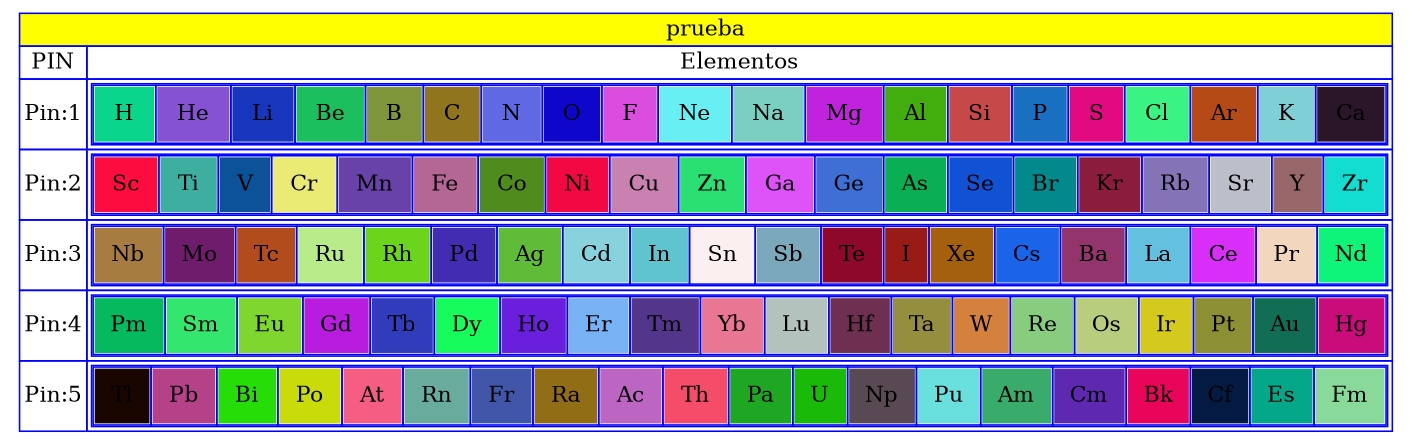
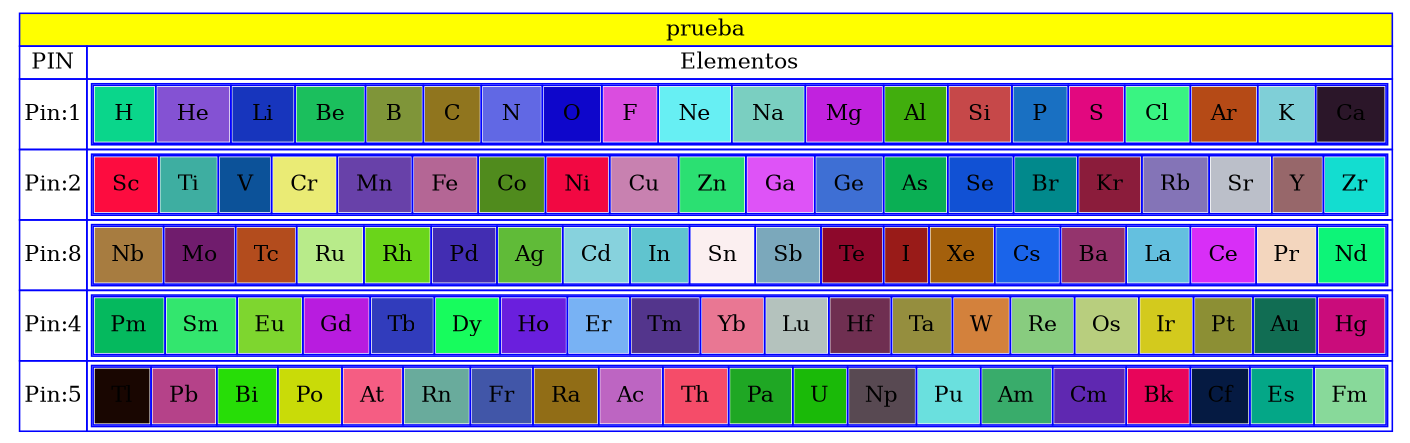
node "prueba": text "Pin:3" -> "Pin:8"
